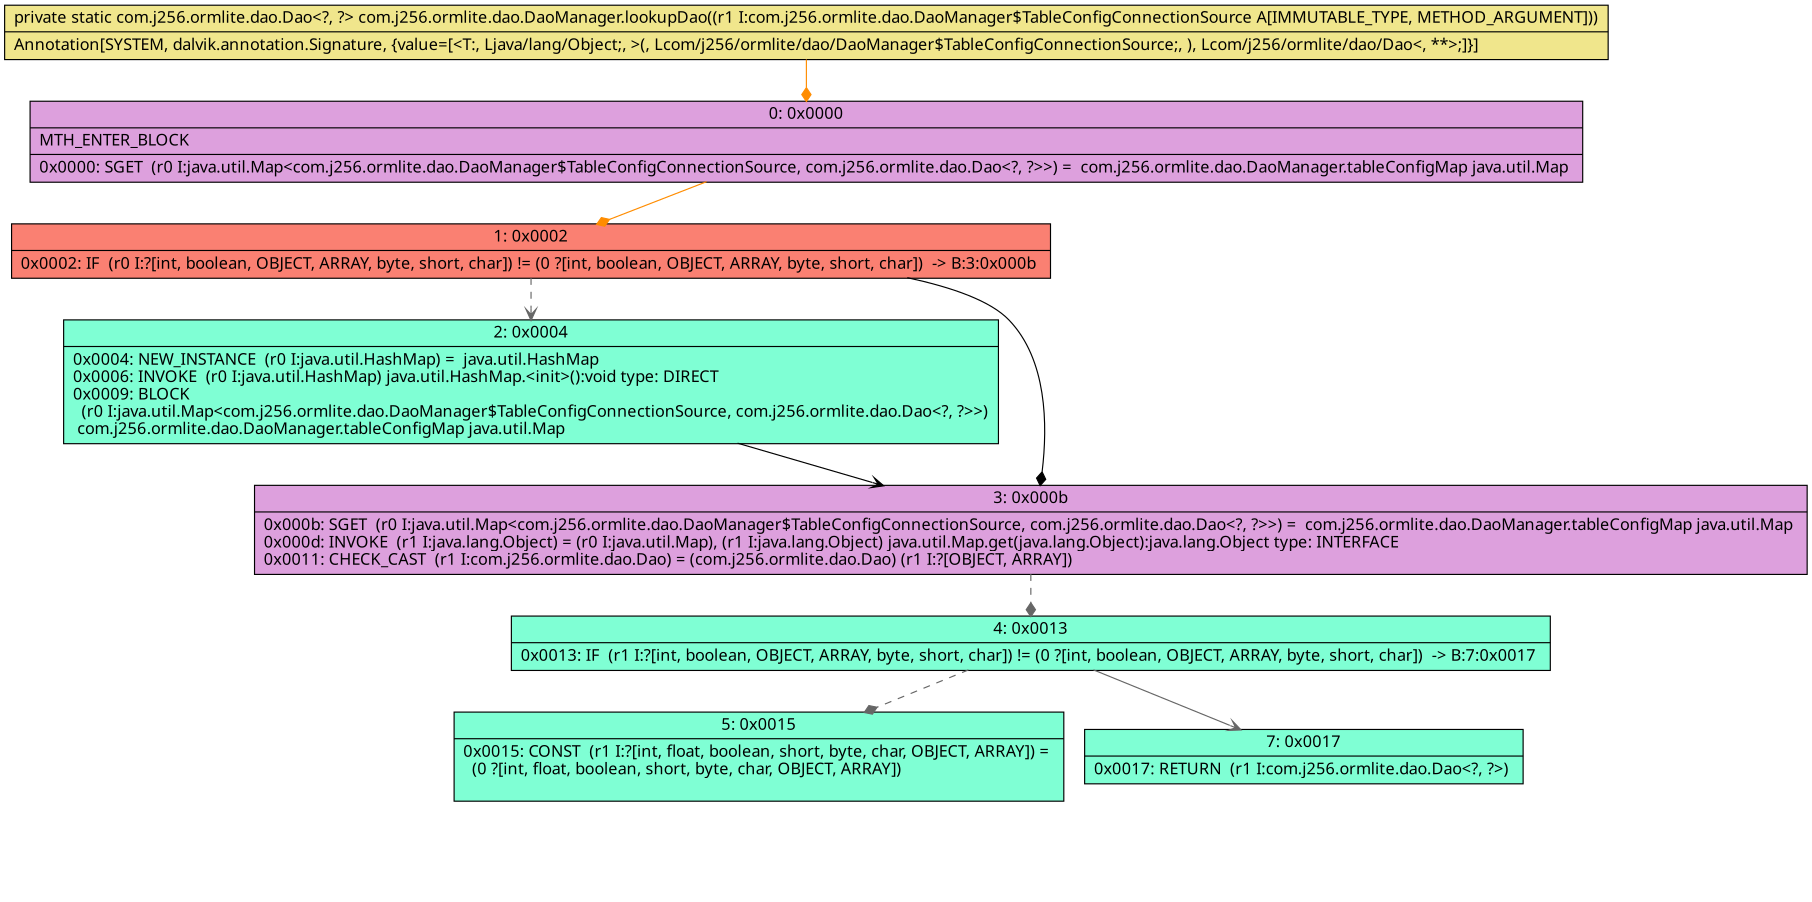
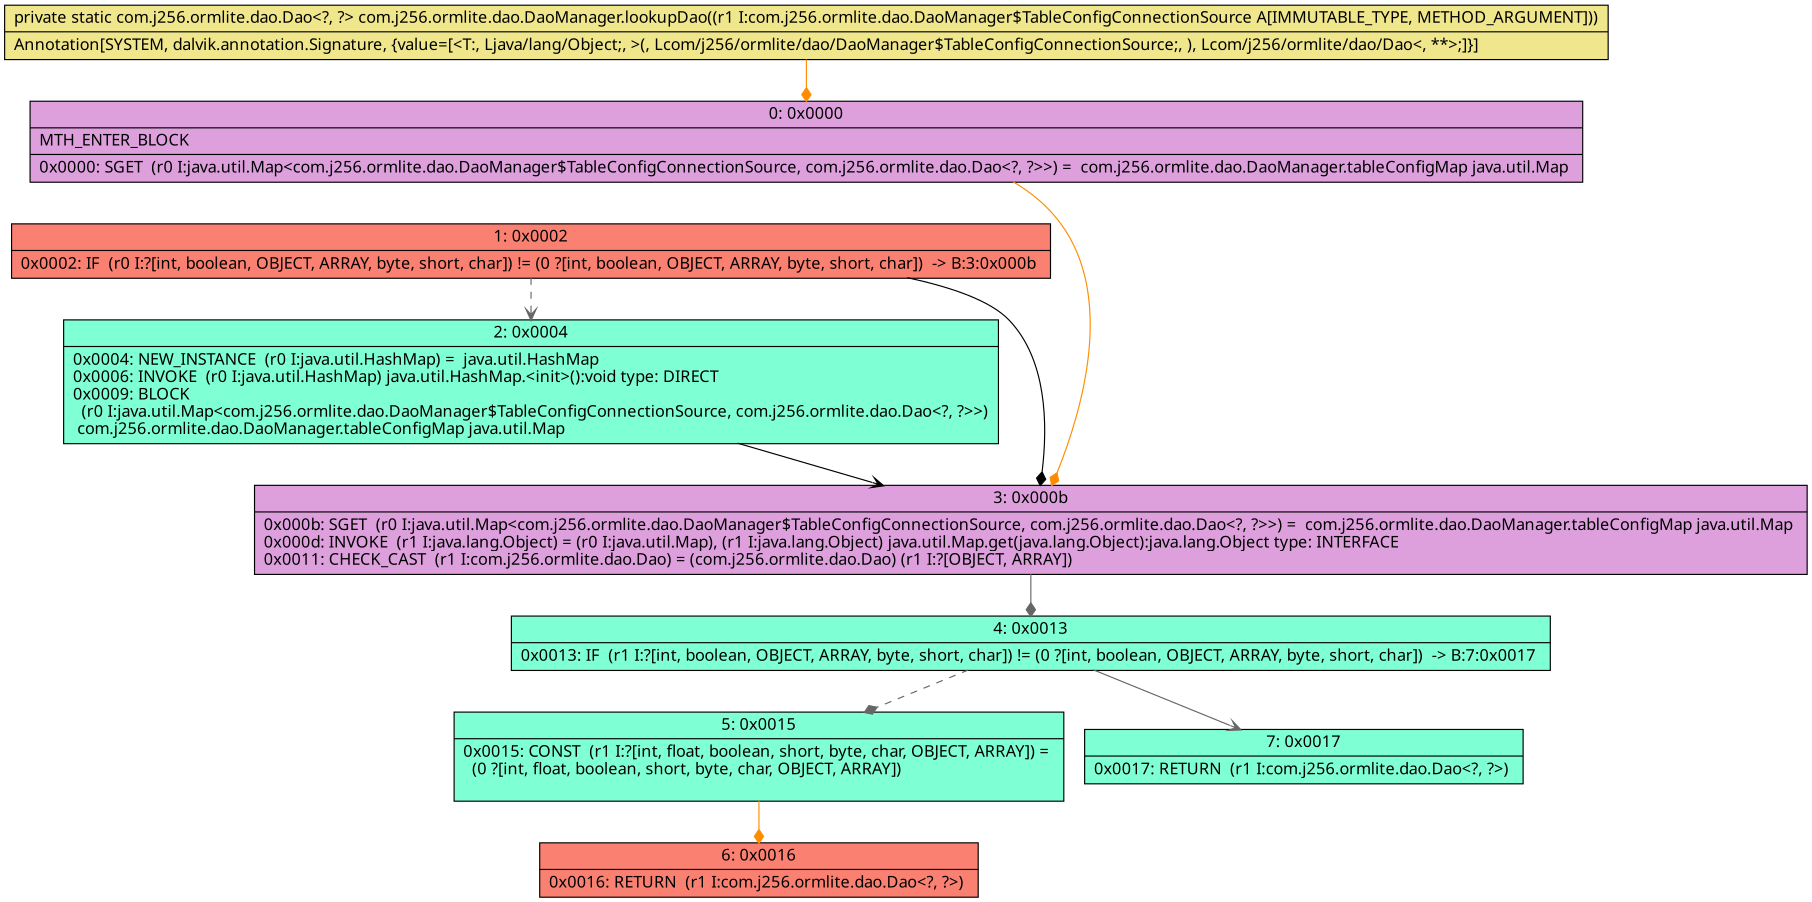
edge "0: 0x0000" -> "1: 0x0002": now "0: 0x0000" -> "3: 0x000b"
edge "3: 0x000b" -> "4: 0x0013": style dashed -> solid
node "6: 0x0016": added
